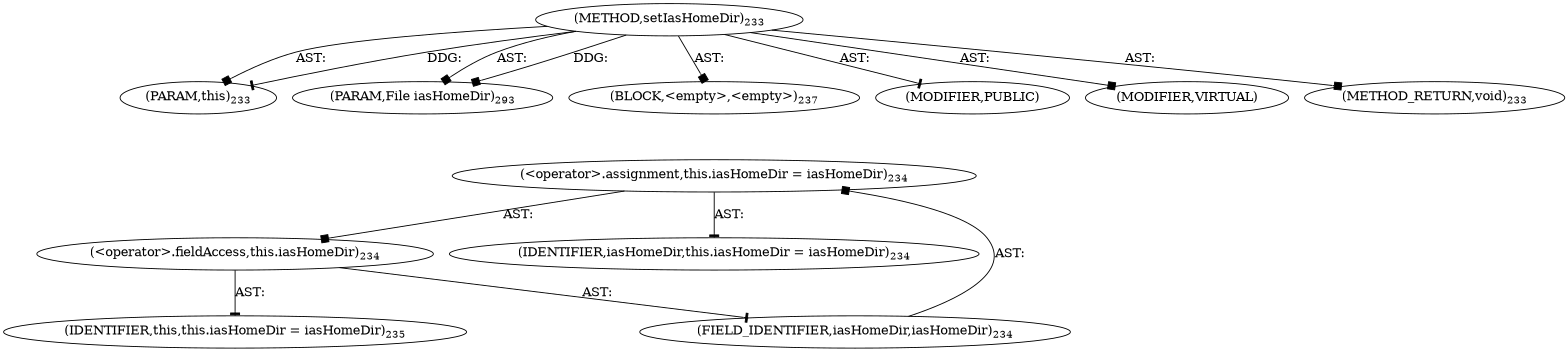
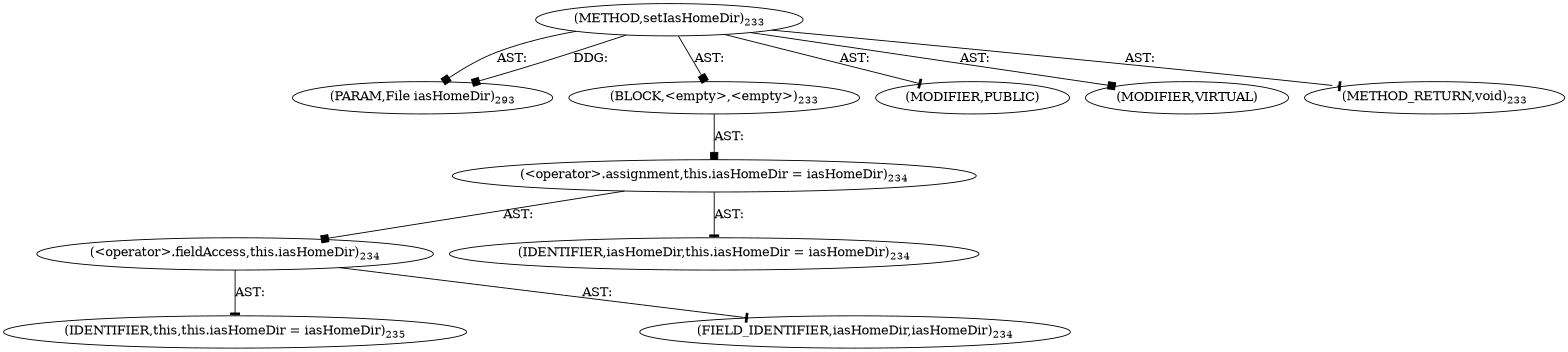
edge "(METHOD,setIasHomeDir)" -> "(METHOD_RETURN,void)": arrowhead box -> tee
node "(BLOCK,<empty>,<empty>)": text "237" -> "233"
node "(PARAM,this)": removed
edge "(FIELD_IDENTIFIER,iasHomeDir,iasHomeDir)" -> "(<operator>.assignment,this.iasHomeDir = iasHomeDir)": now "(BLOCK,<empty>,<empty>)" -> "(<operator>.assignment,this.iasHomeDir = iasHomeDir)"
